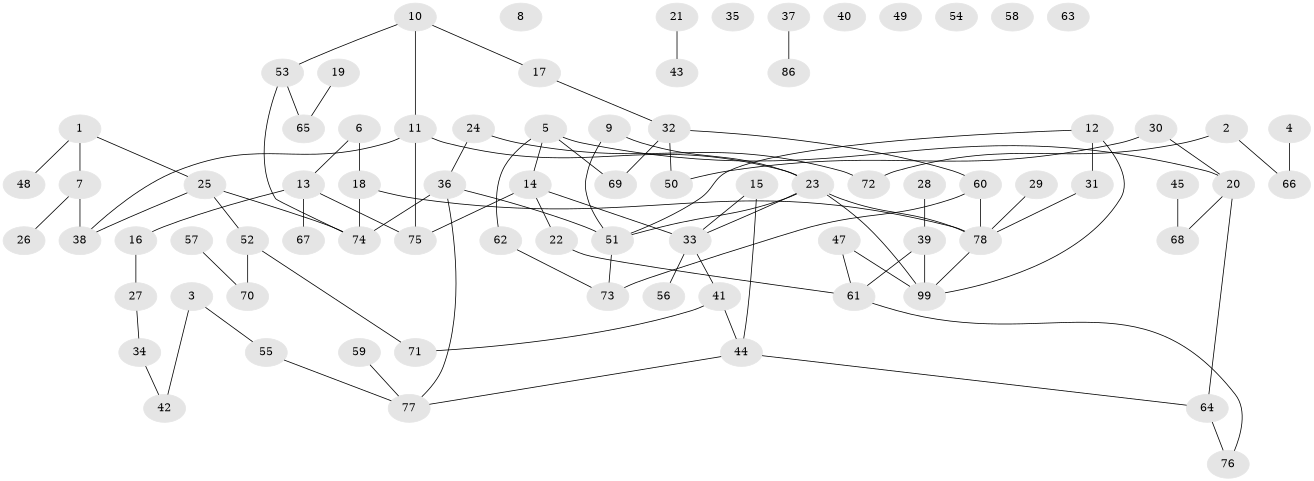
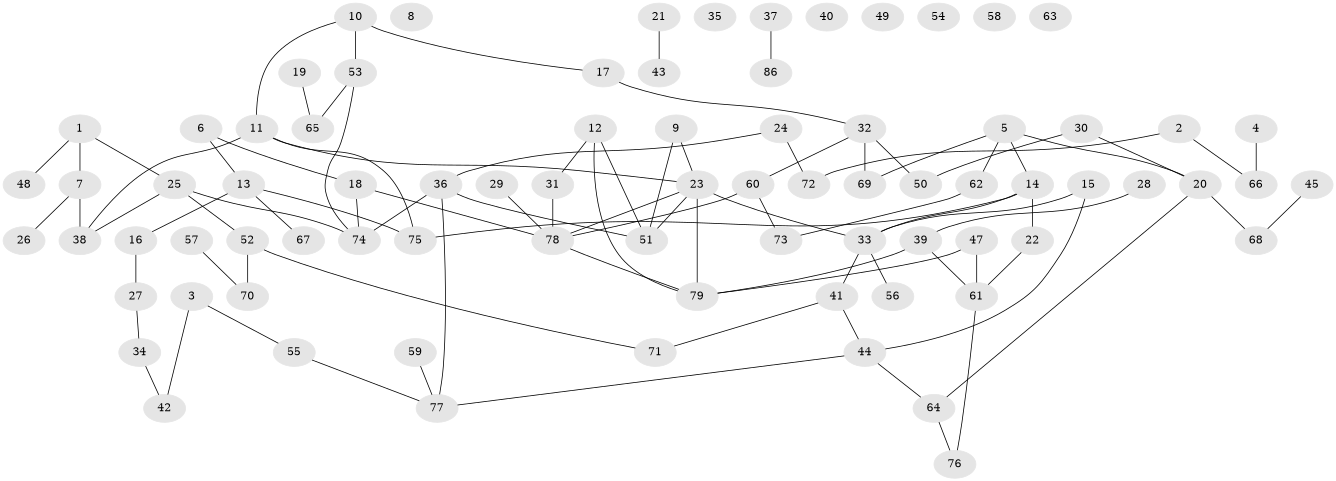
edge "51" -- "73": removed
node "99": label "99" -> "79"
